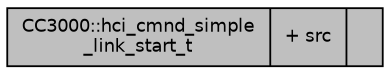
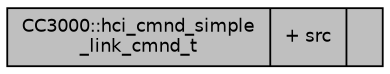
node "CC3000::hci_cmnd_simple": text "_link_start_t" -> "_link_cmnd_t"
